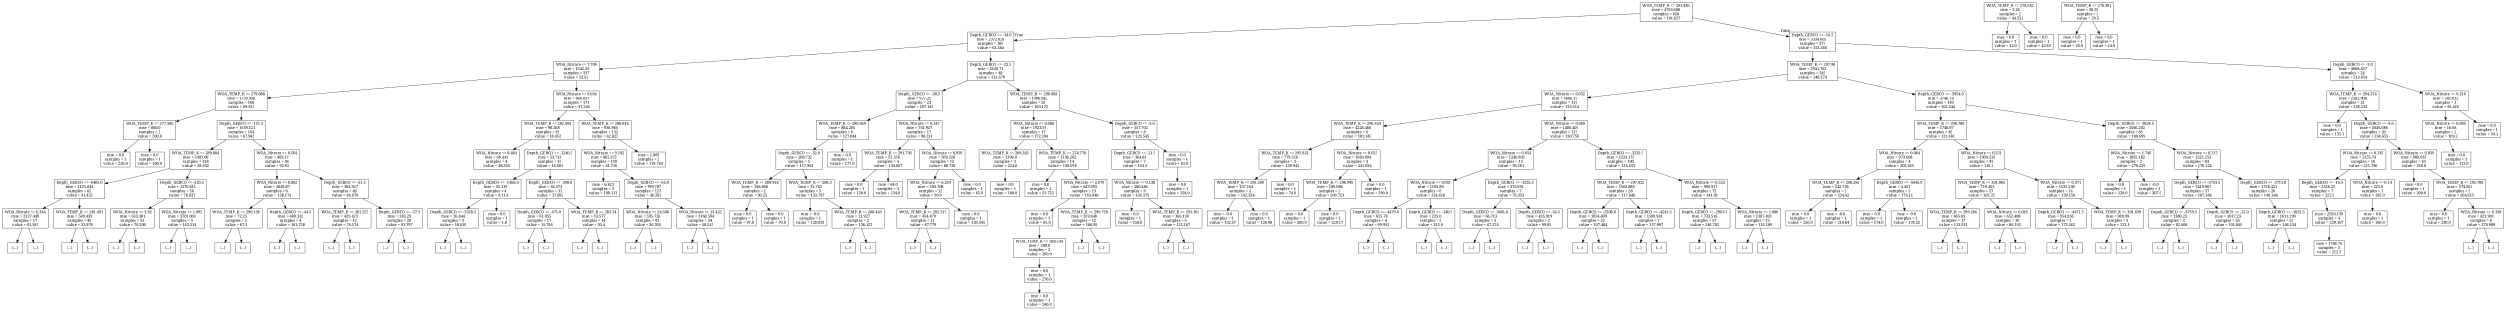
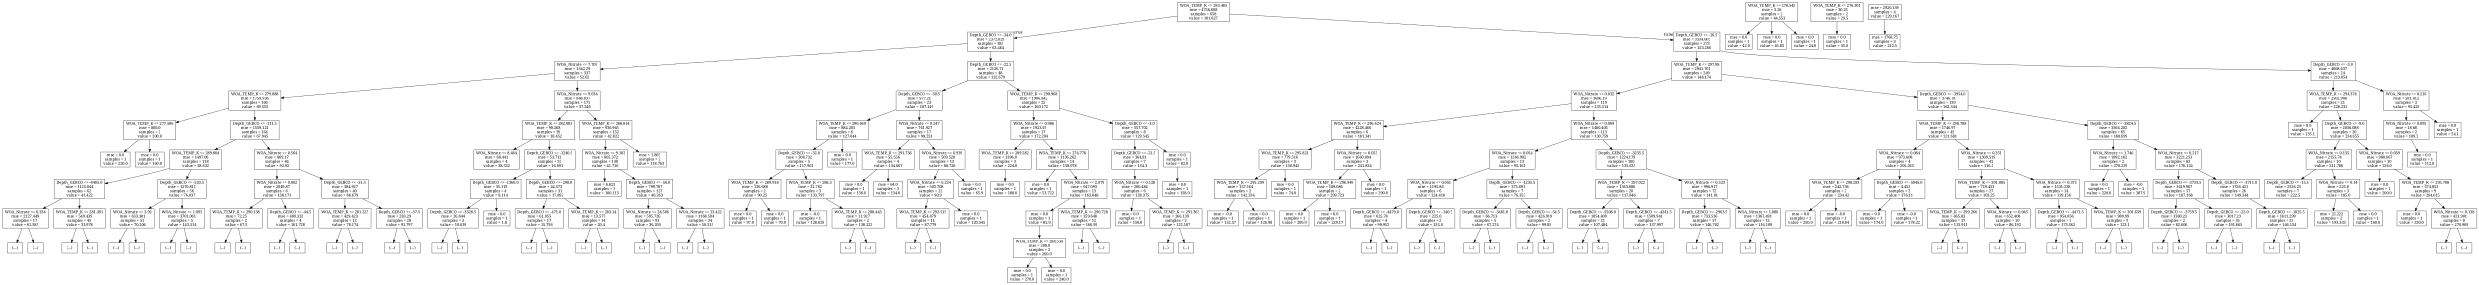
edge "WOA_TEMP_K <= 276.301 mse = 30.25 samples = 2 value = 29.5" -> "mse = 0.0 samples = 1 value = 24.0": now "WOA_TEMP_K <= 278.542 mse = 3.26 samples = 2 value = 44.553" -> "mse = 0.0 samples = 1 value = 24.0"
edge "Depth_GEBCO <= -15.5 mse = 2526.25 samples = 7 value = 222.5" -> "mse = 2920.139 samples = 4 value = 229.167": removed
node "mse = 22.222 samples = 2 value = 193.333": added
edge "mse = 0.0 samples = 1 value = 270.0" -> "mse = 0.0 samples = 1 value = 240.0": now "WOA_TEMP_K <= 288.534 mse = 200.0 samples = 2 value = 260.0" -> "mse = 0.0 samples = 1 value = 240.0"
